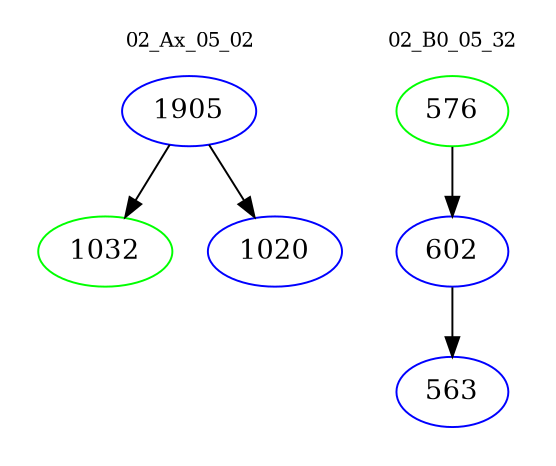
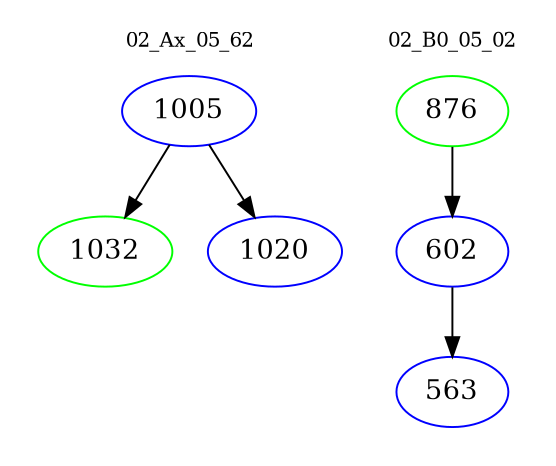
cluster "02_Ax_05_02": label "02_Ax_05_02" -> "02_Ax_05_62"
cluster "02_B0_05_32": label "02_B0_05_32" -> "02_B0_05_02"
node "1905": label "1905" -> "1005"
node "576": label "576" -> "876"
